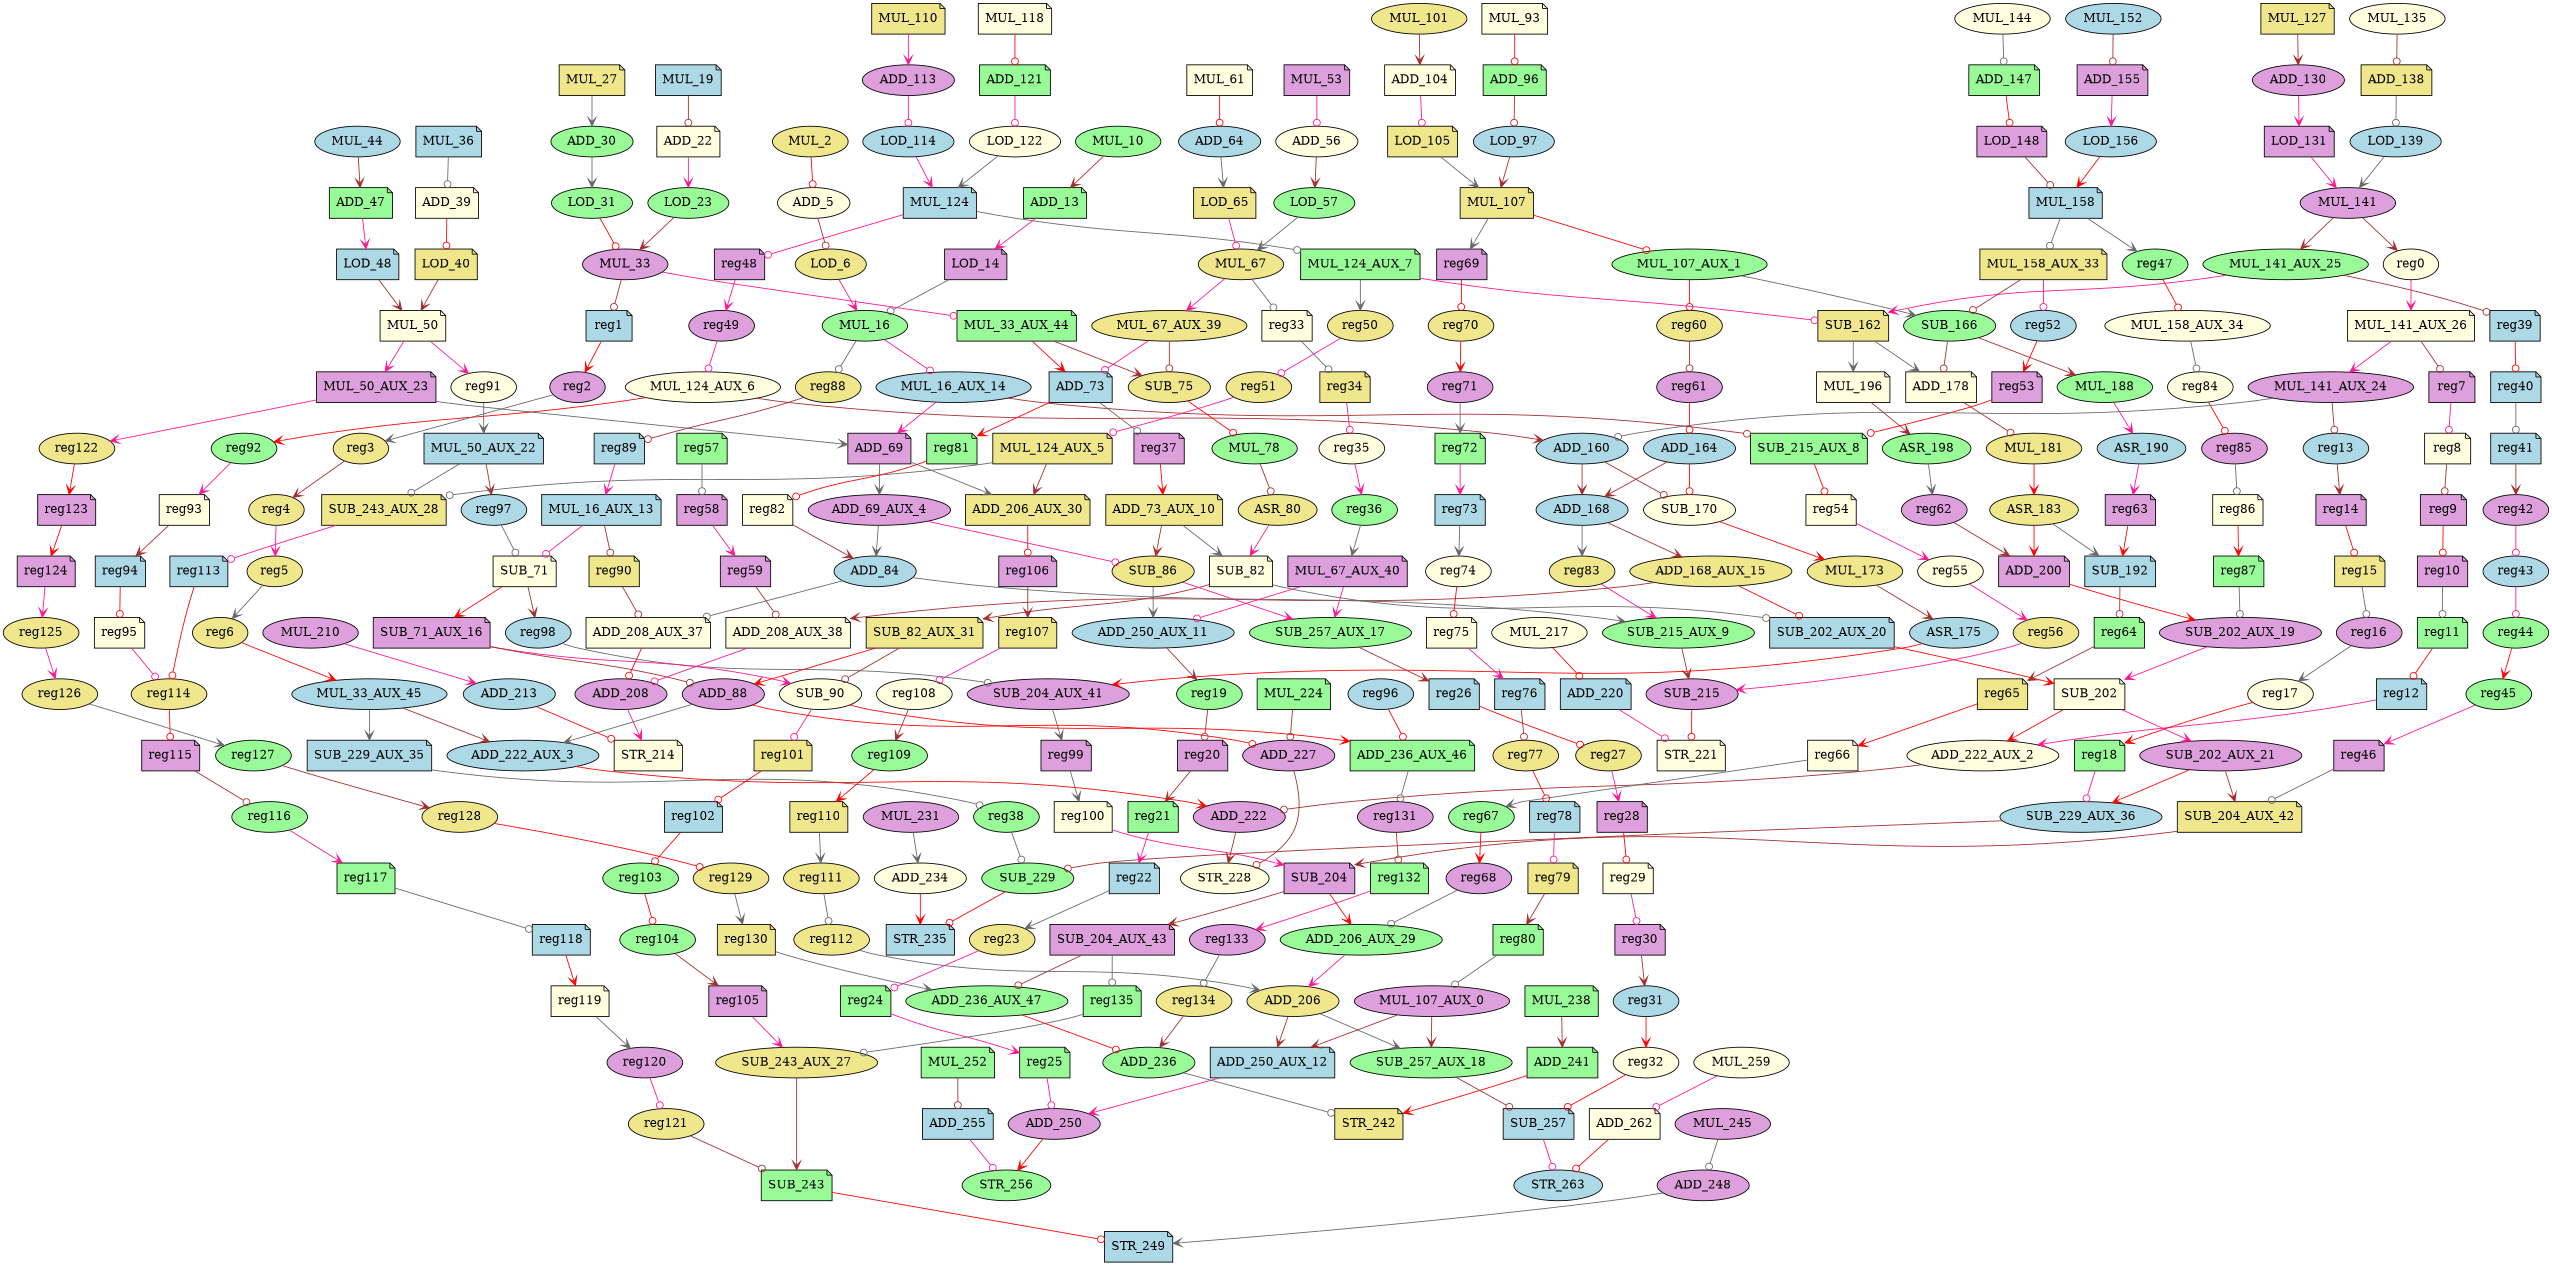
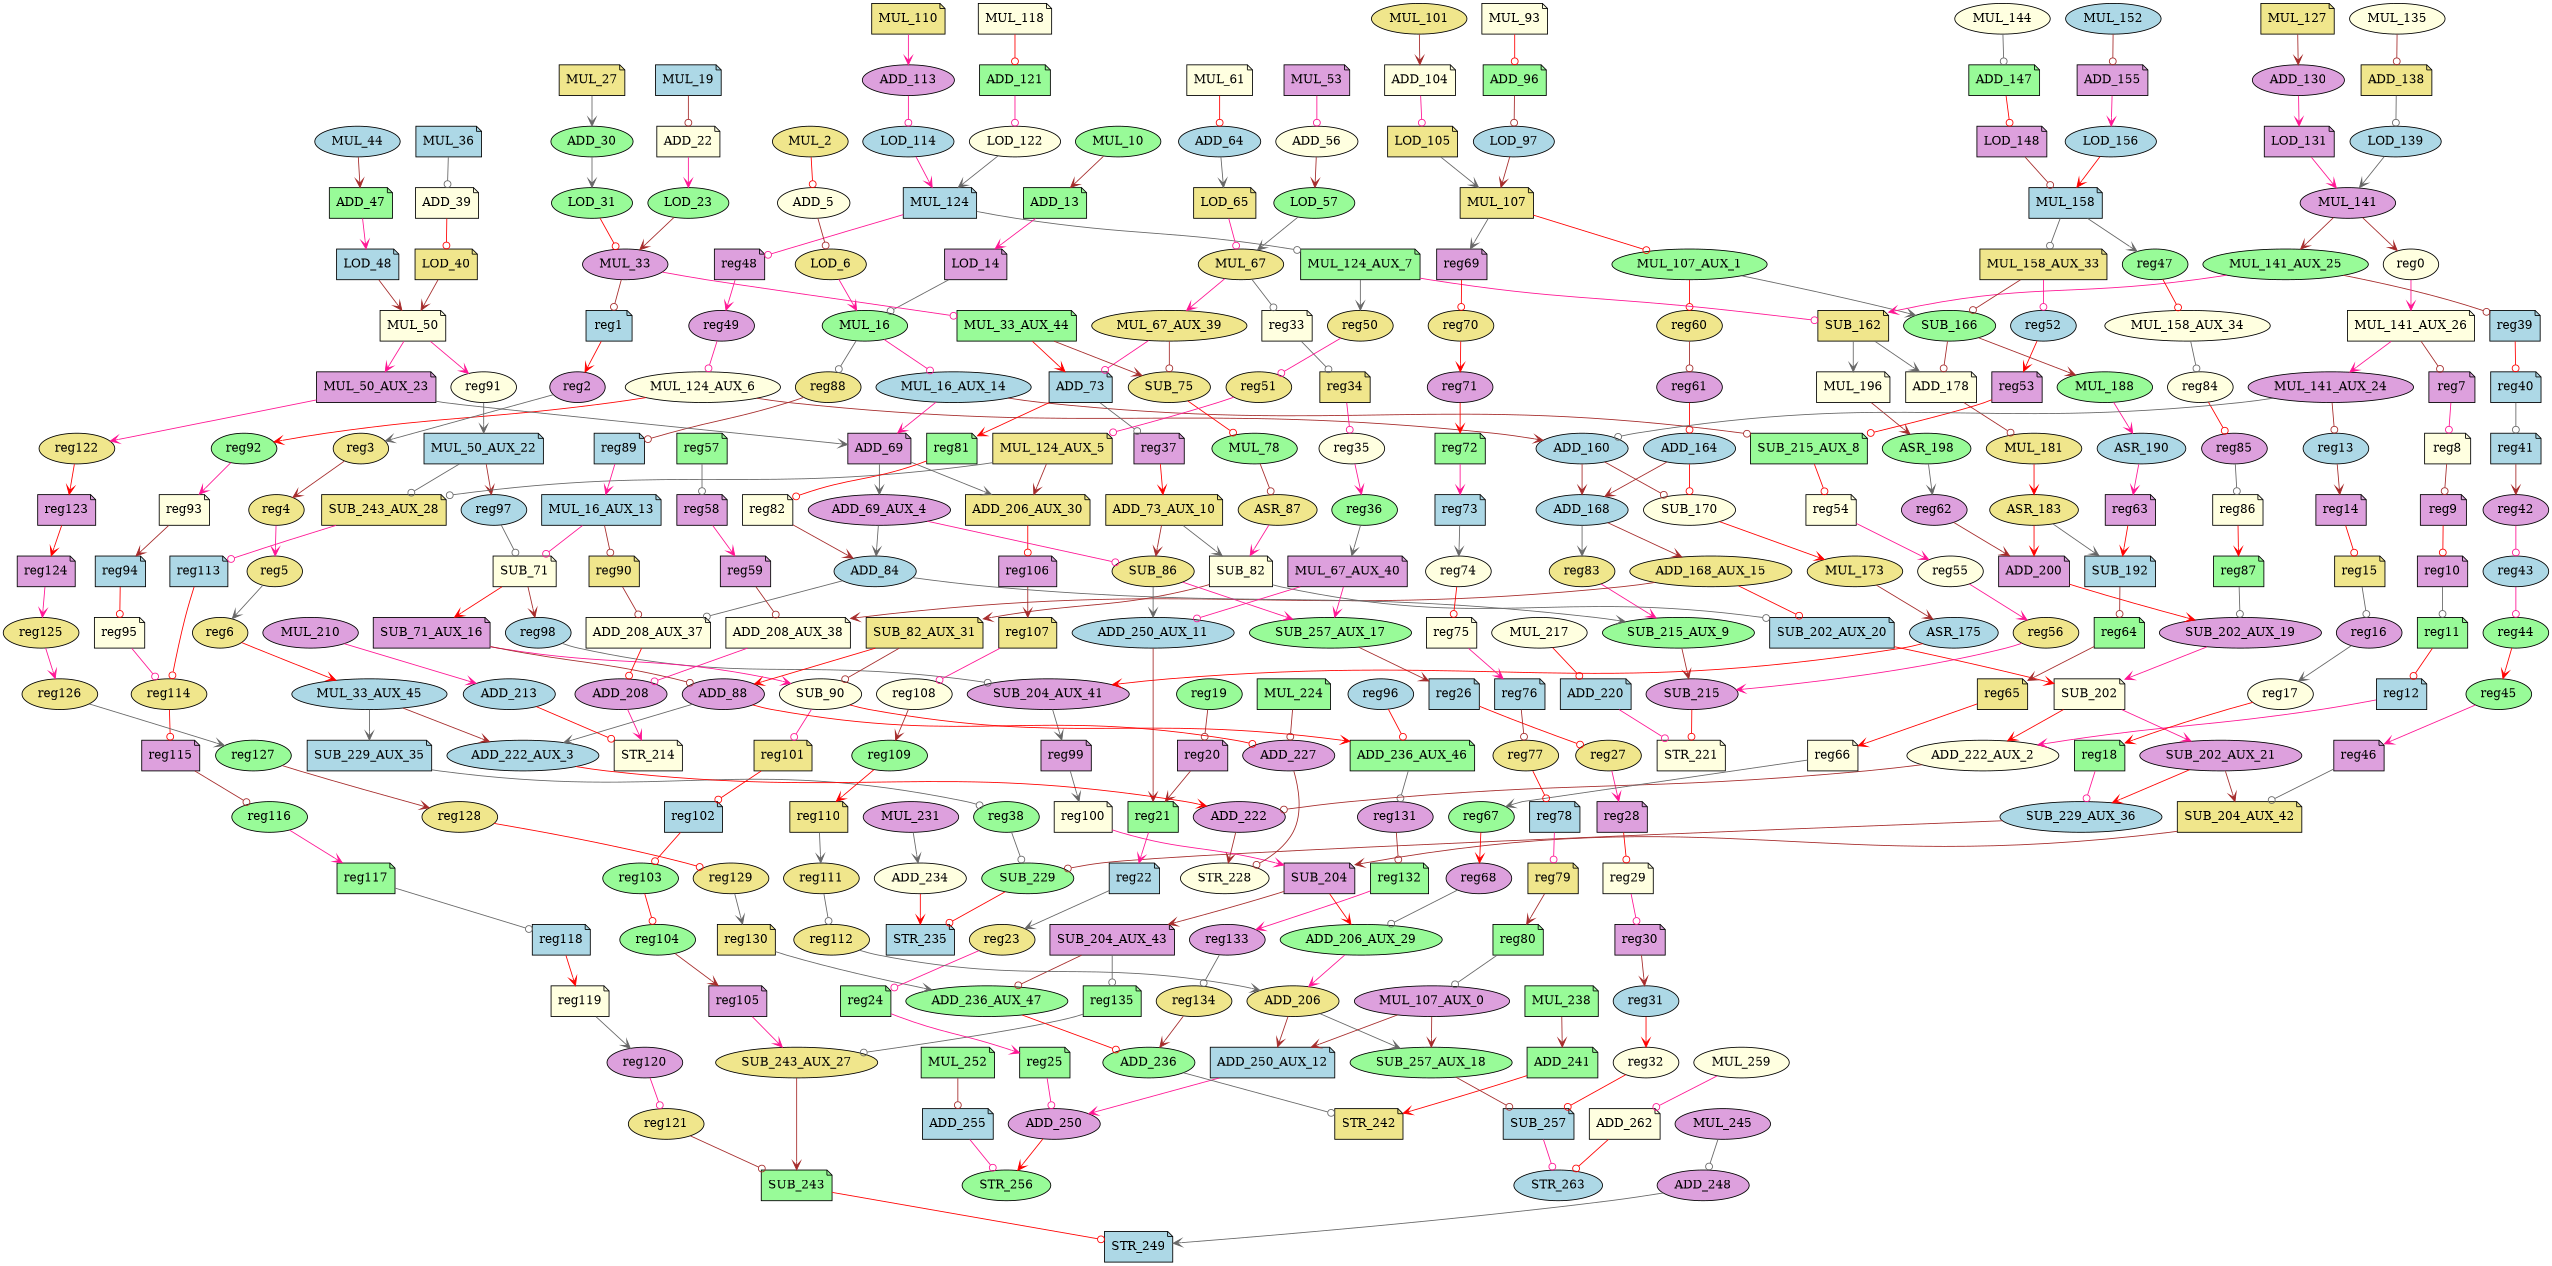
edge "reg71" -> "reg72": color gray40 -> red
node "ASR_80": label "ASR_80" -> "ASR_87"
edge "ADD_250_AUX_11" -> "reg19": now "ADD_250_AUX_11" -> "reg21"
